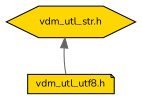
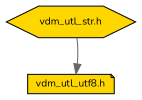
edge "vdm_utl_utf8.h" -> "vdm_utl_str.h": reversed
